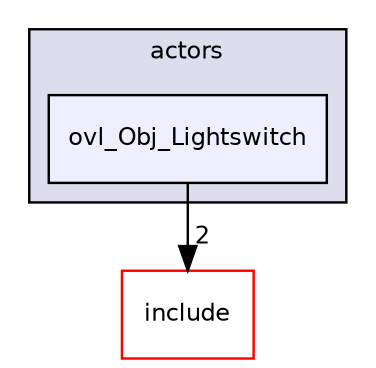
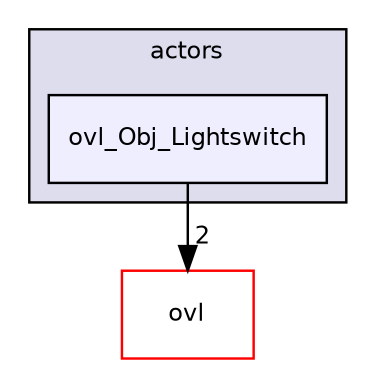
node "include": label "include" -> "ovl"
